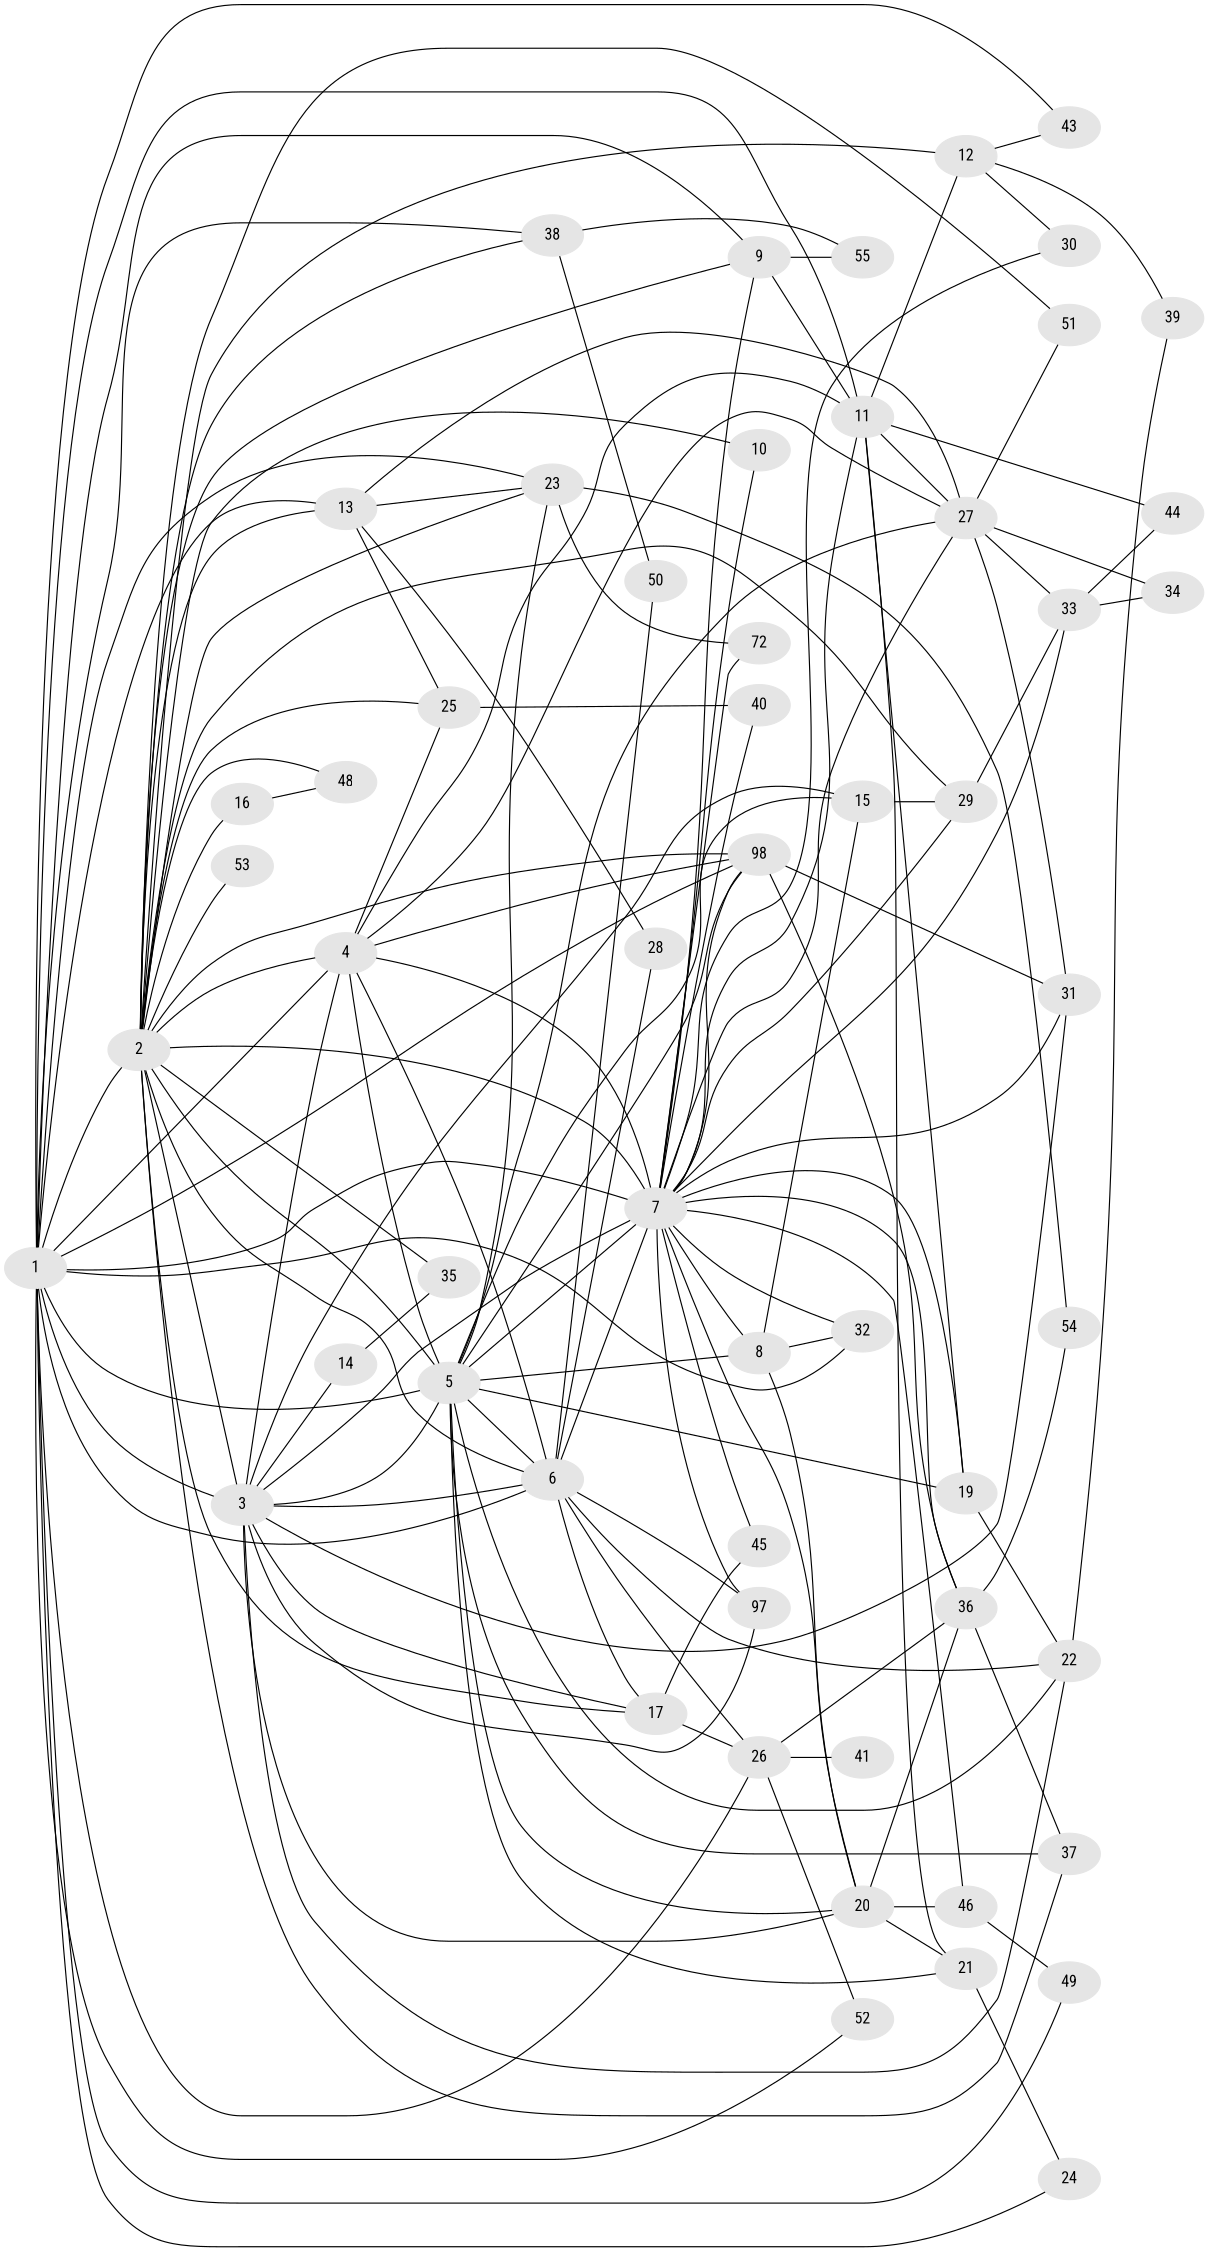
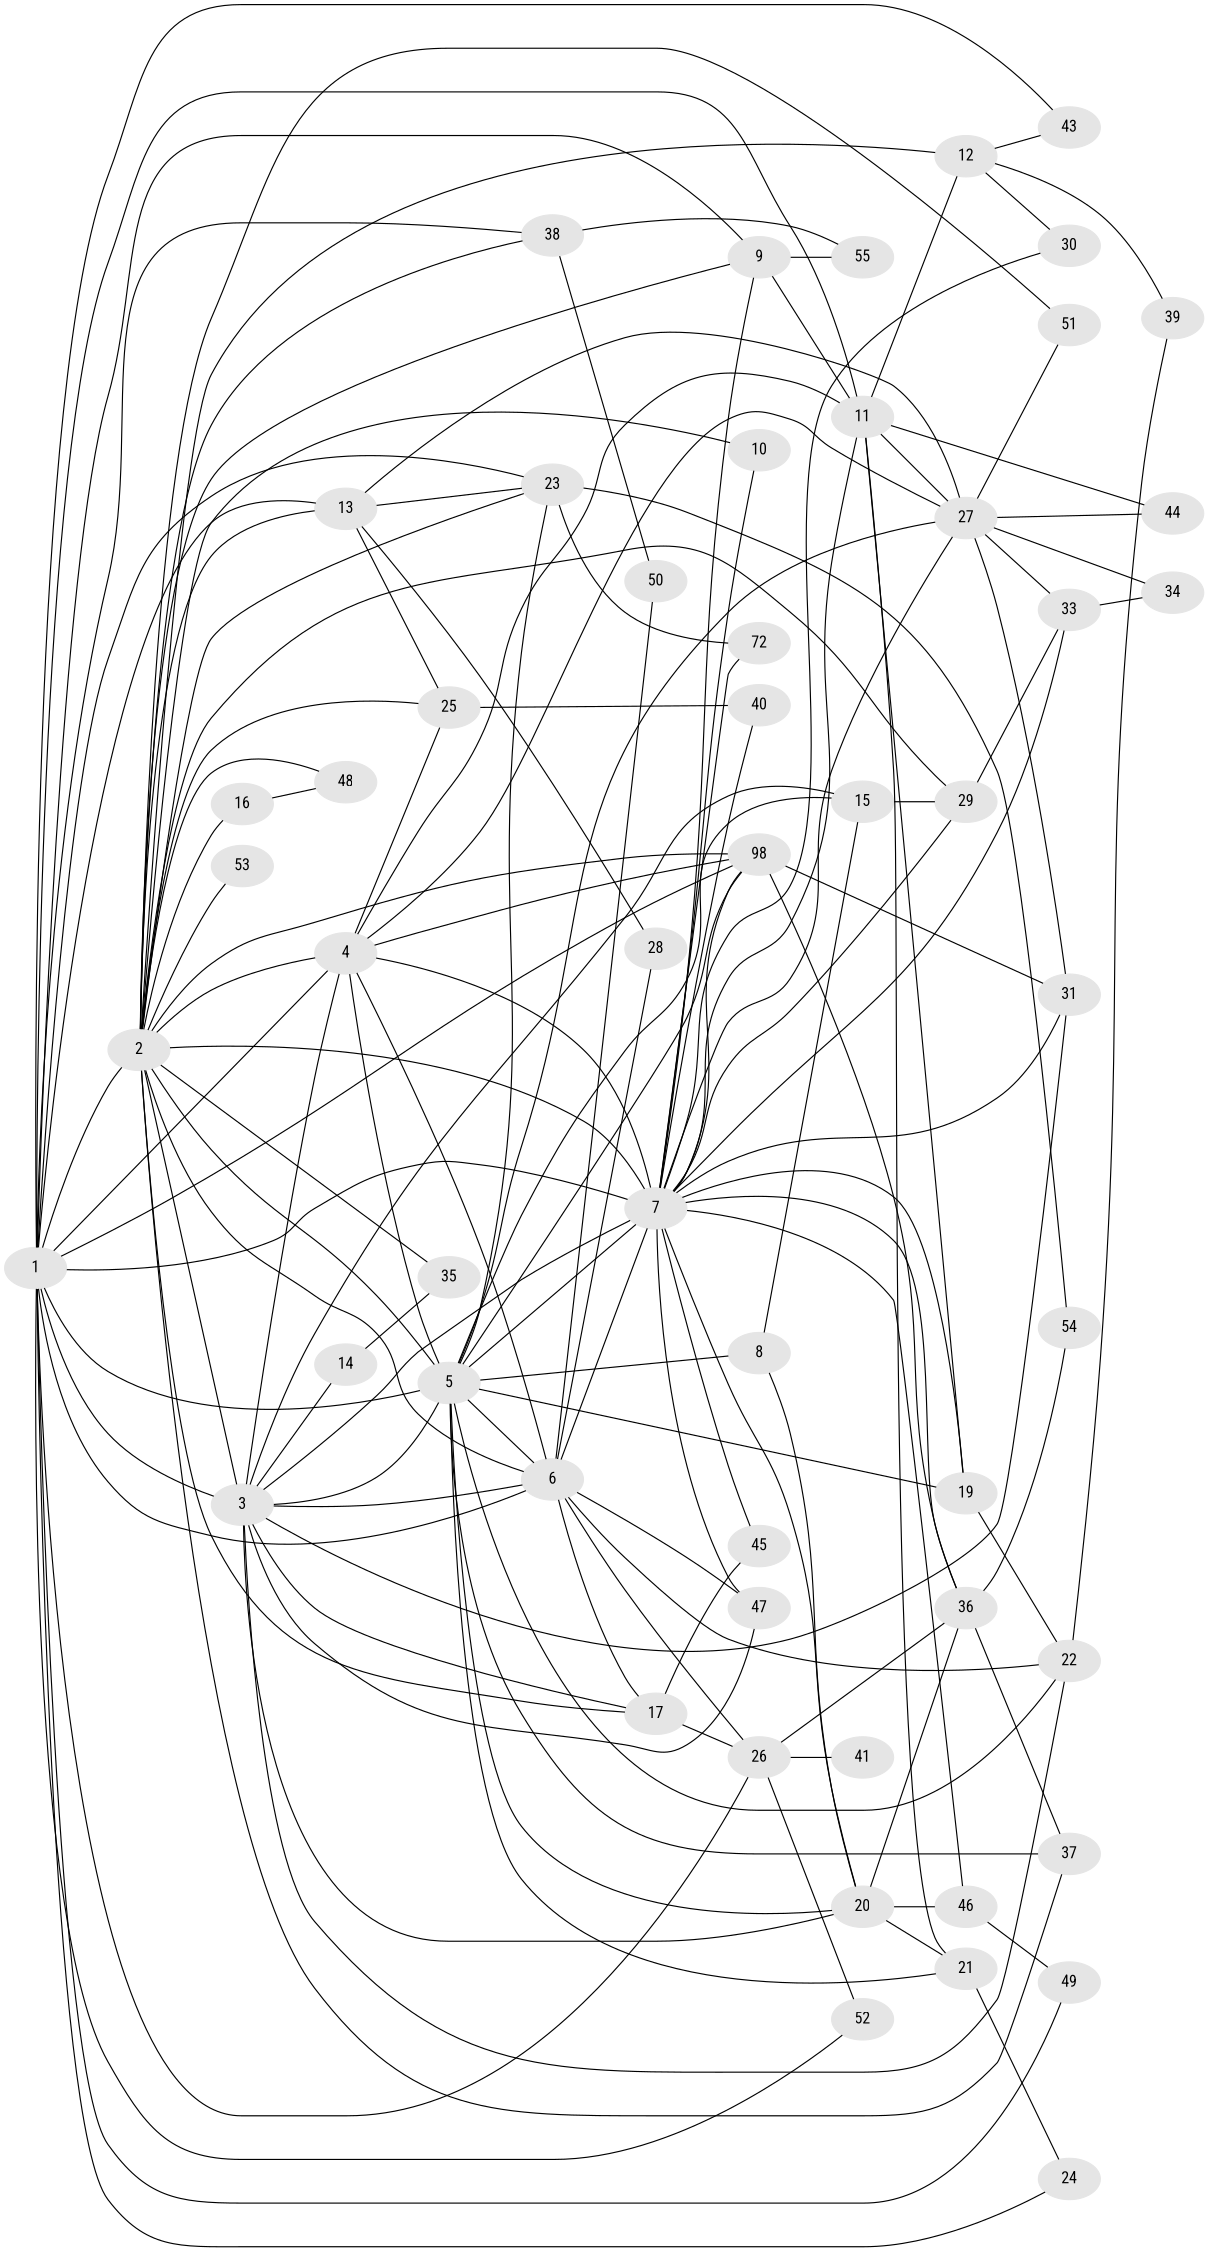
edge "44" -- "33": now "44" -- "27"
edge "7" -- "8": removed
node "32": removed
node "97": label "97" -> "47"
